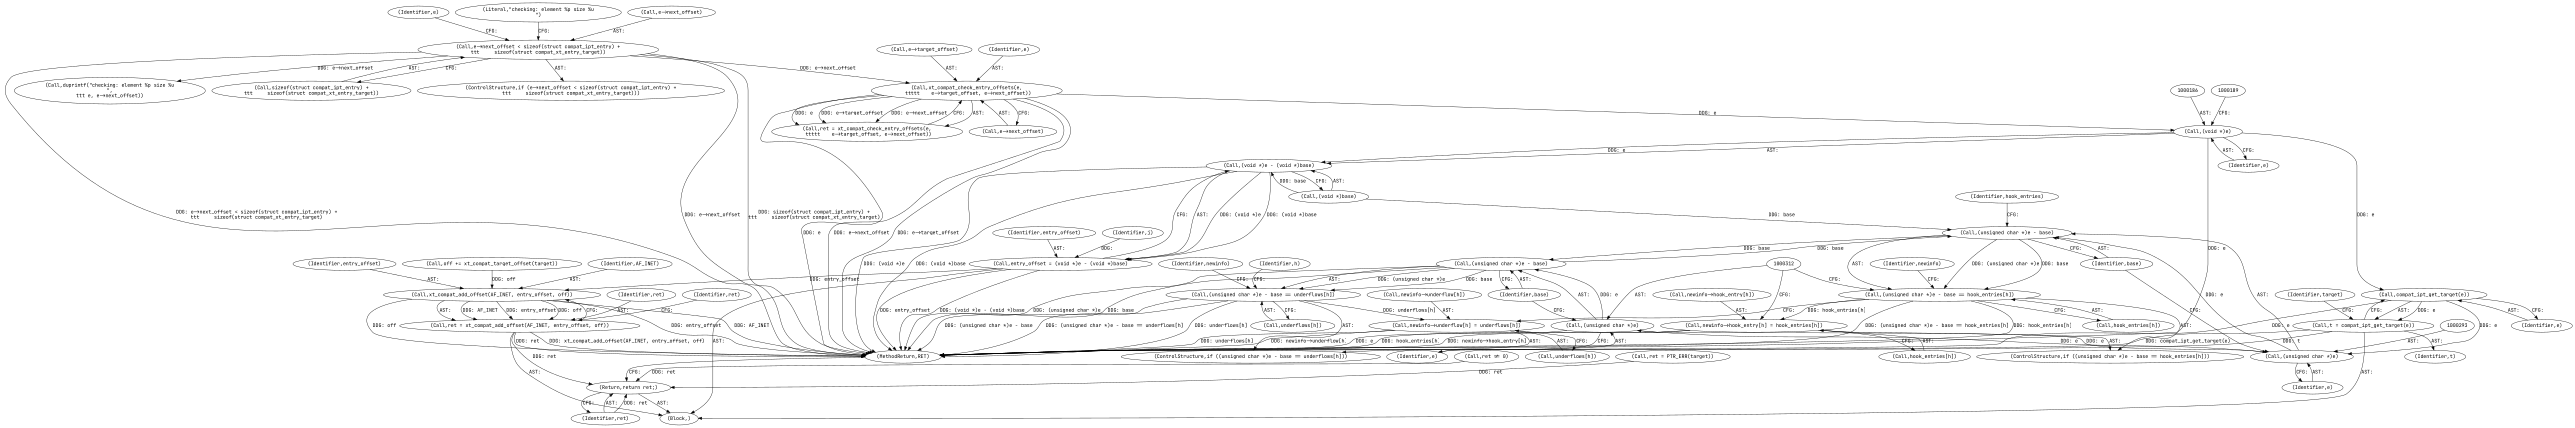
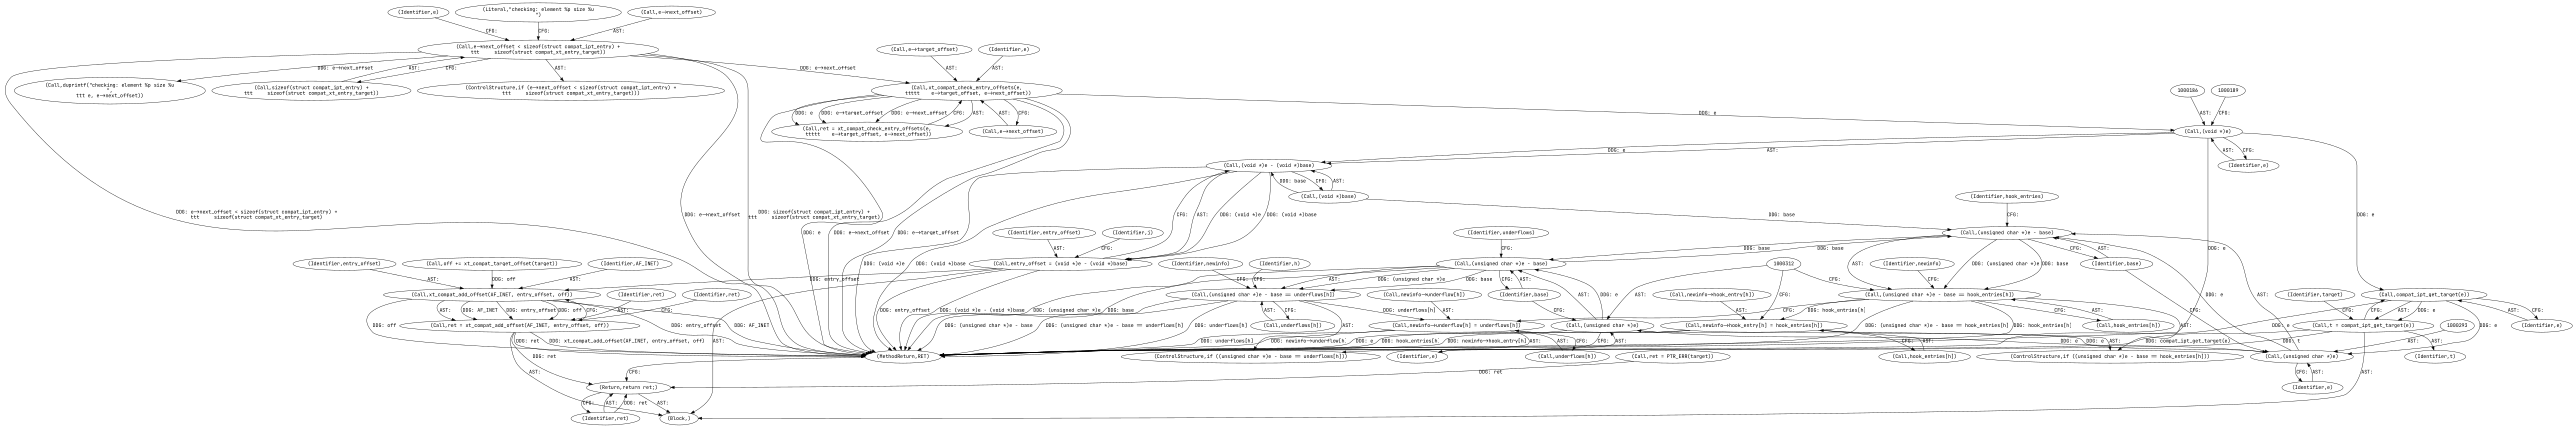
node "(Identifier,underflows)": added
edge "(Identifier,j)" -> "(Call,entry_offset = (void *)e - (void *)base)": label "DDG: " -> "CFG: "
node "(Call,ret != 0)": removed
